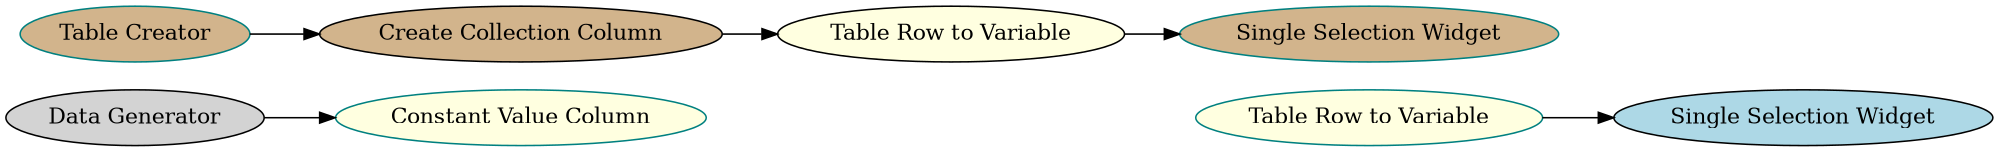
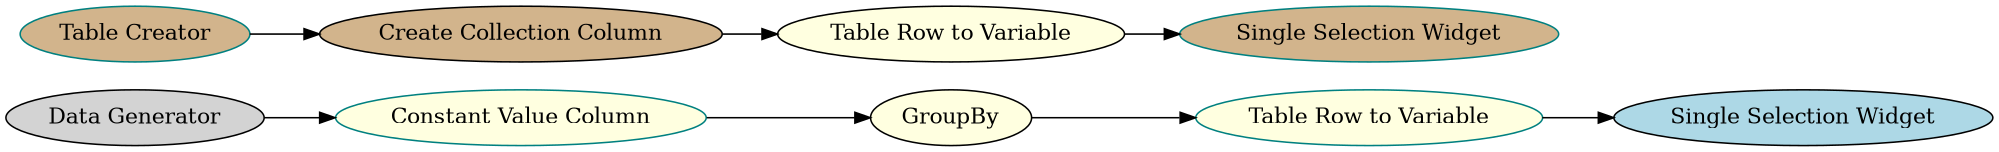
node "GroupBy": added
